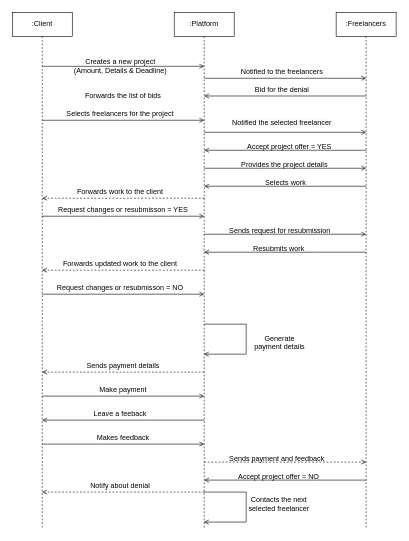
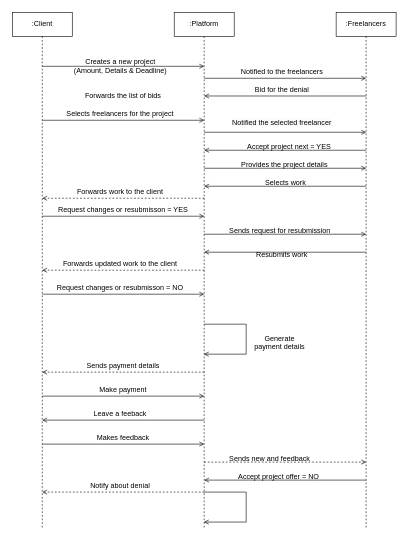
node "Accept project offer = YES": label "Accept project offer = YES" -> "Accept project next = YES"
node "Resubmits work": moved (282, 249) -> (285, 255)
node "Sends payment and feedback": label "Sends payment and feedback" -> "Sends new and feedback"
node "Contacts the next selected freelancer": removed
